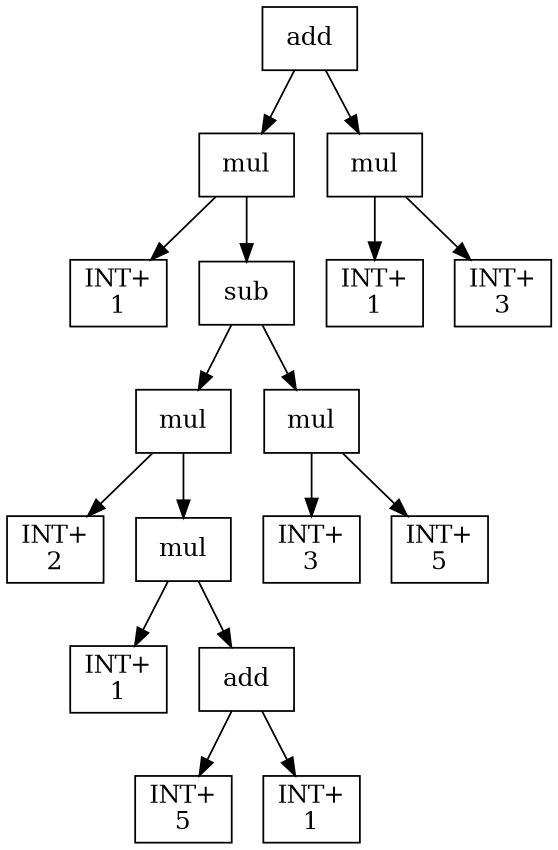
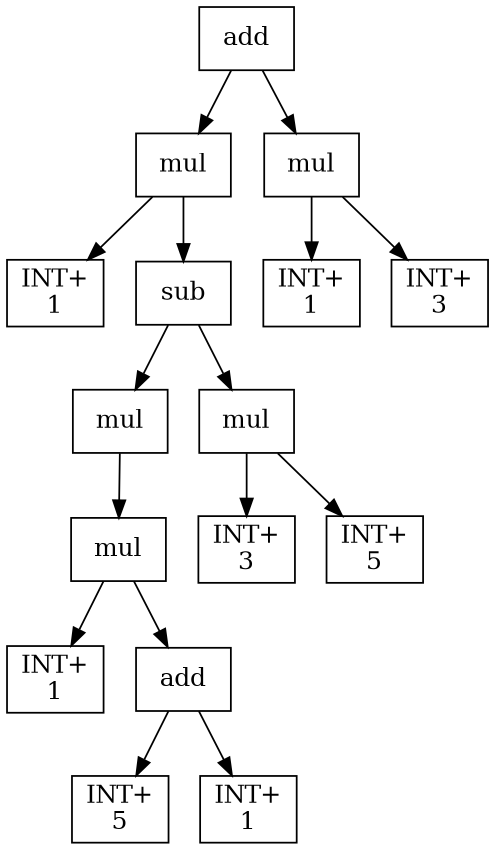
node "INT+ 2": removed
